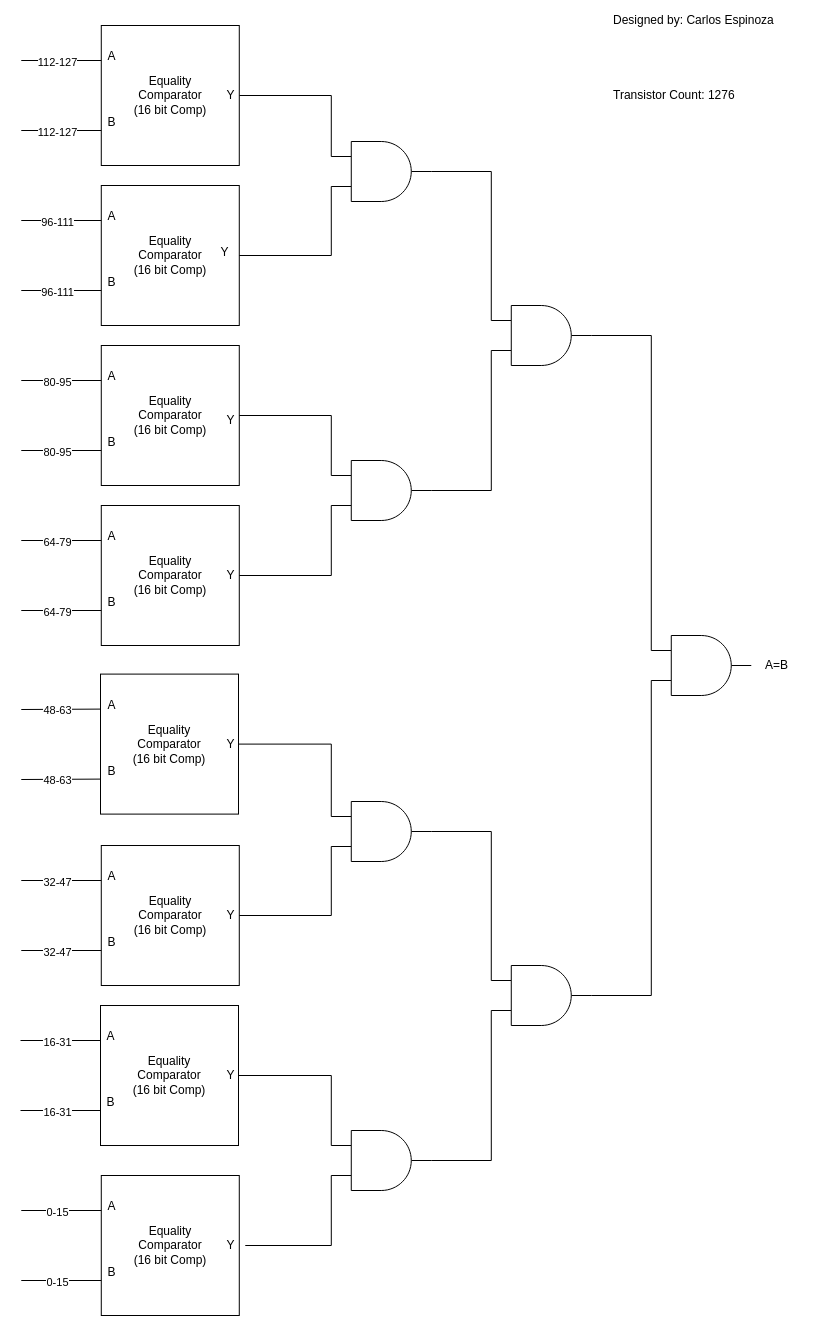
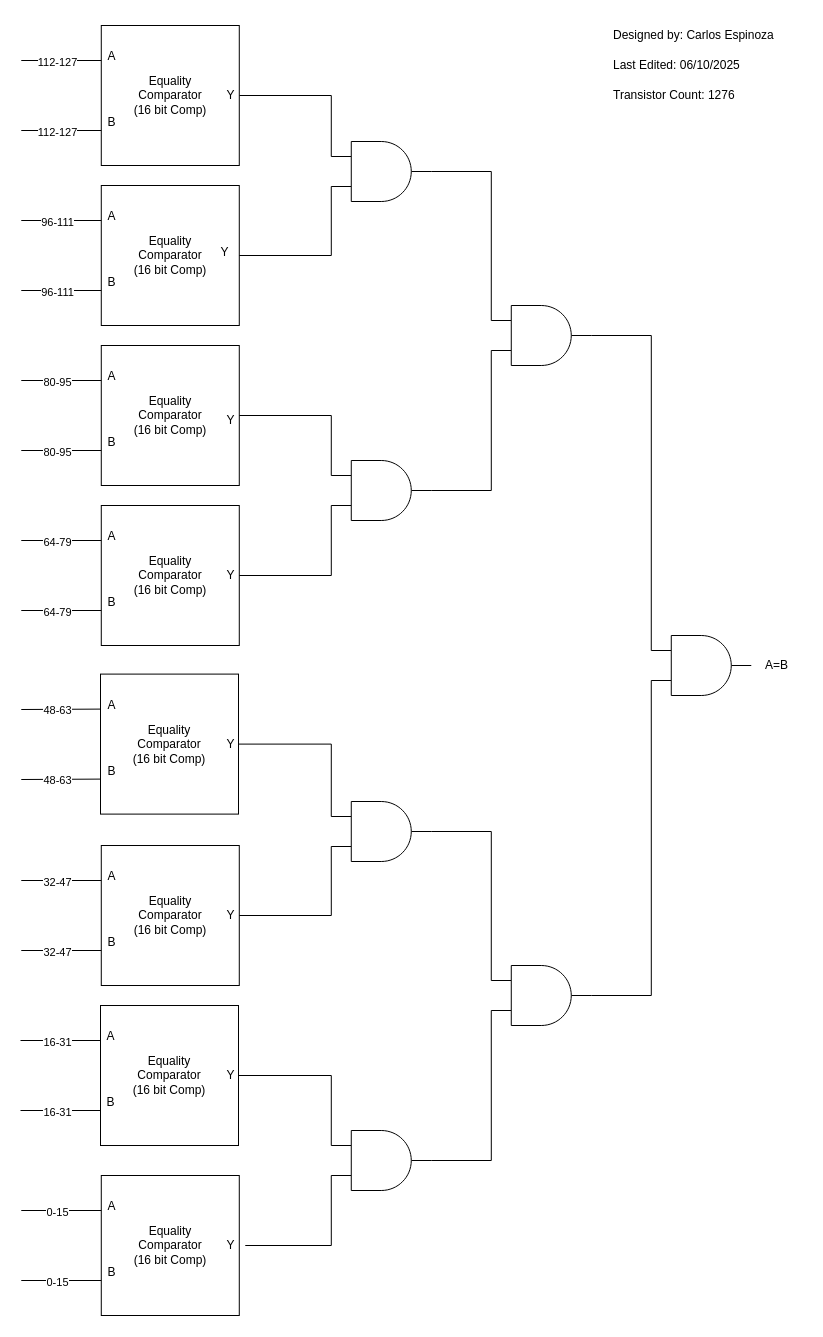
node "Designed by: Carlos Espinoza": moved (701, 21) -> (701, 36)
node "Last Edited: 06/10/2025": added
